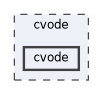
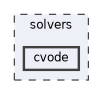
cluster "cvode": label "cvode" -> "solvers"
